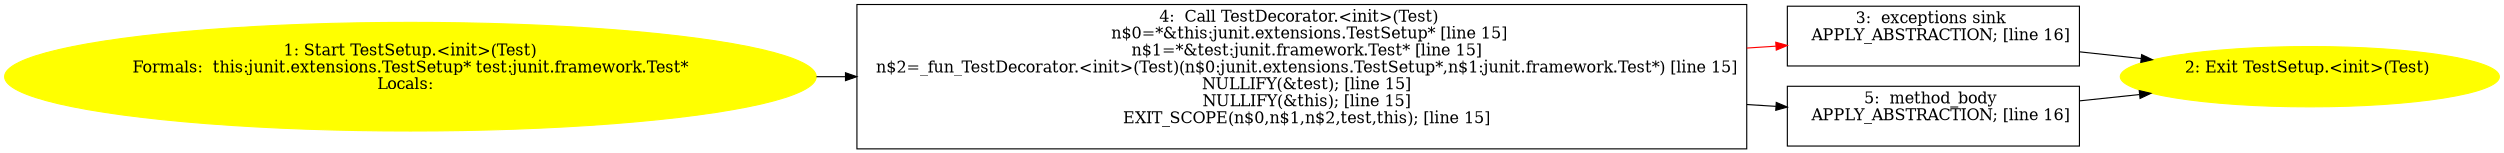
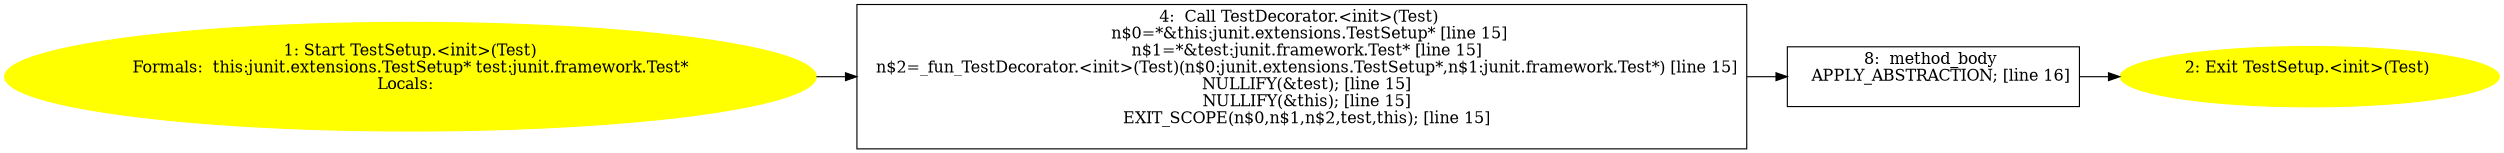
node "3:  exceptions sink APPLY_ABSTRACTION; [line 16]": removed
node "5:  method_body APPLY_ABSTRACTION; [line 16]": label "5:  method_body APPLY_ABSTRACTION; [line 16]" -> "8:  method_body APPLY_ABSTRACTION; [line 16]"
